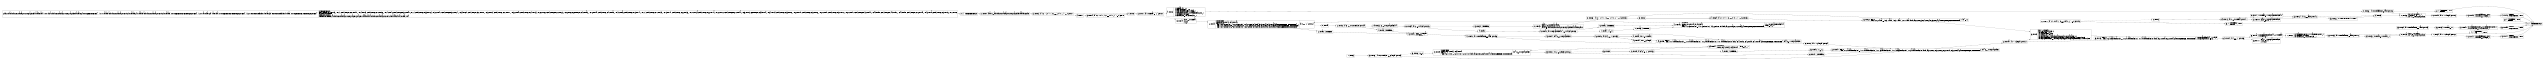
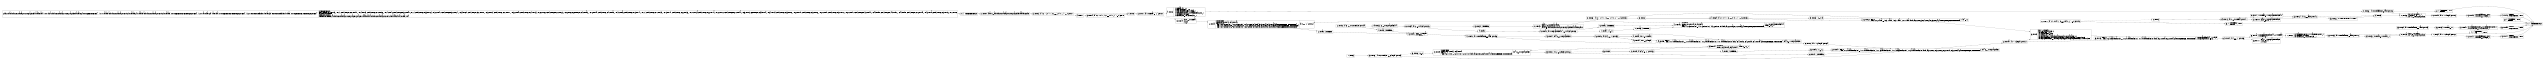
node "25: 0x006b": added
node "17: 0x004f": removed
node "59: 0x00d4": text "int r6 = r6 + 1" -> "value r6 = r6 + 1"
